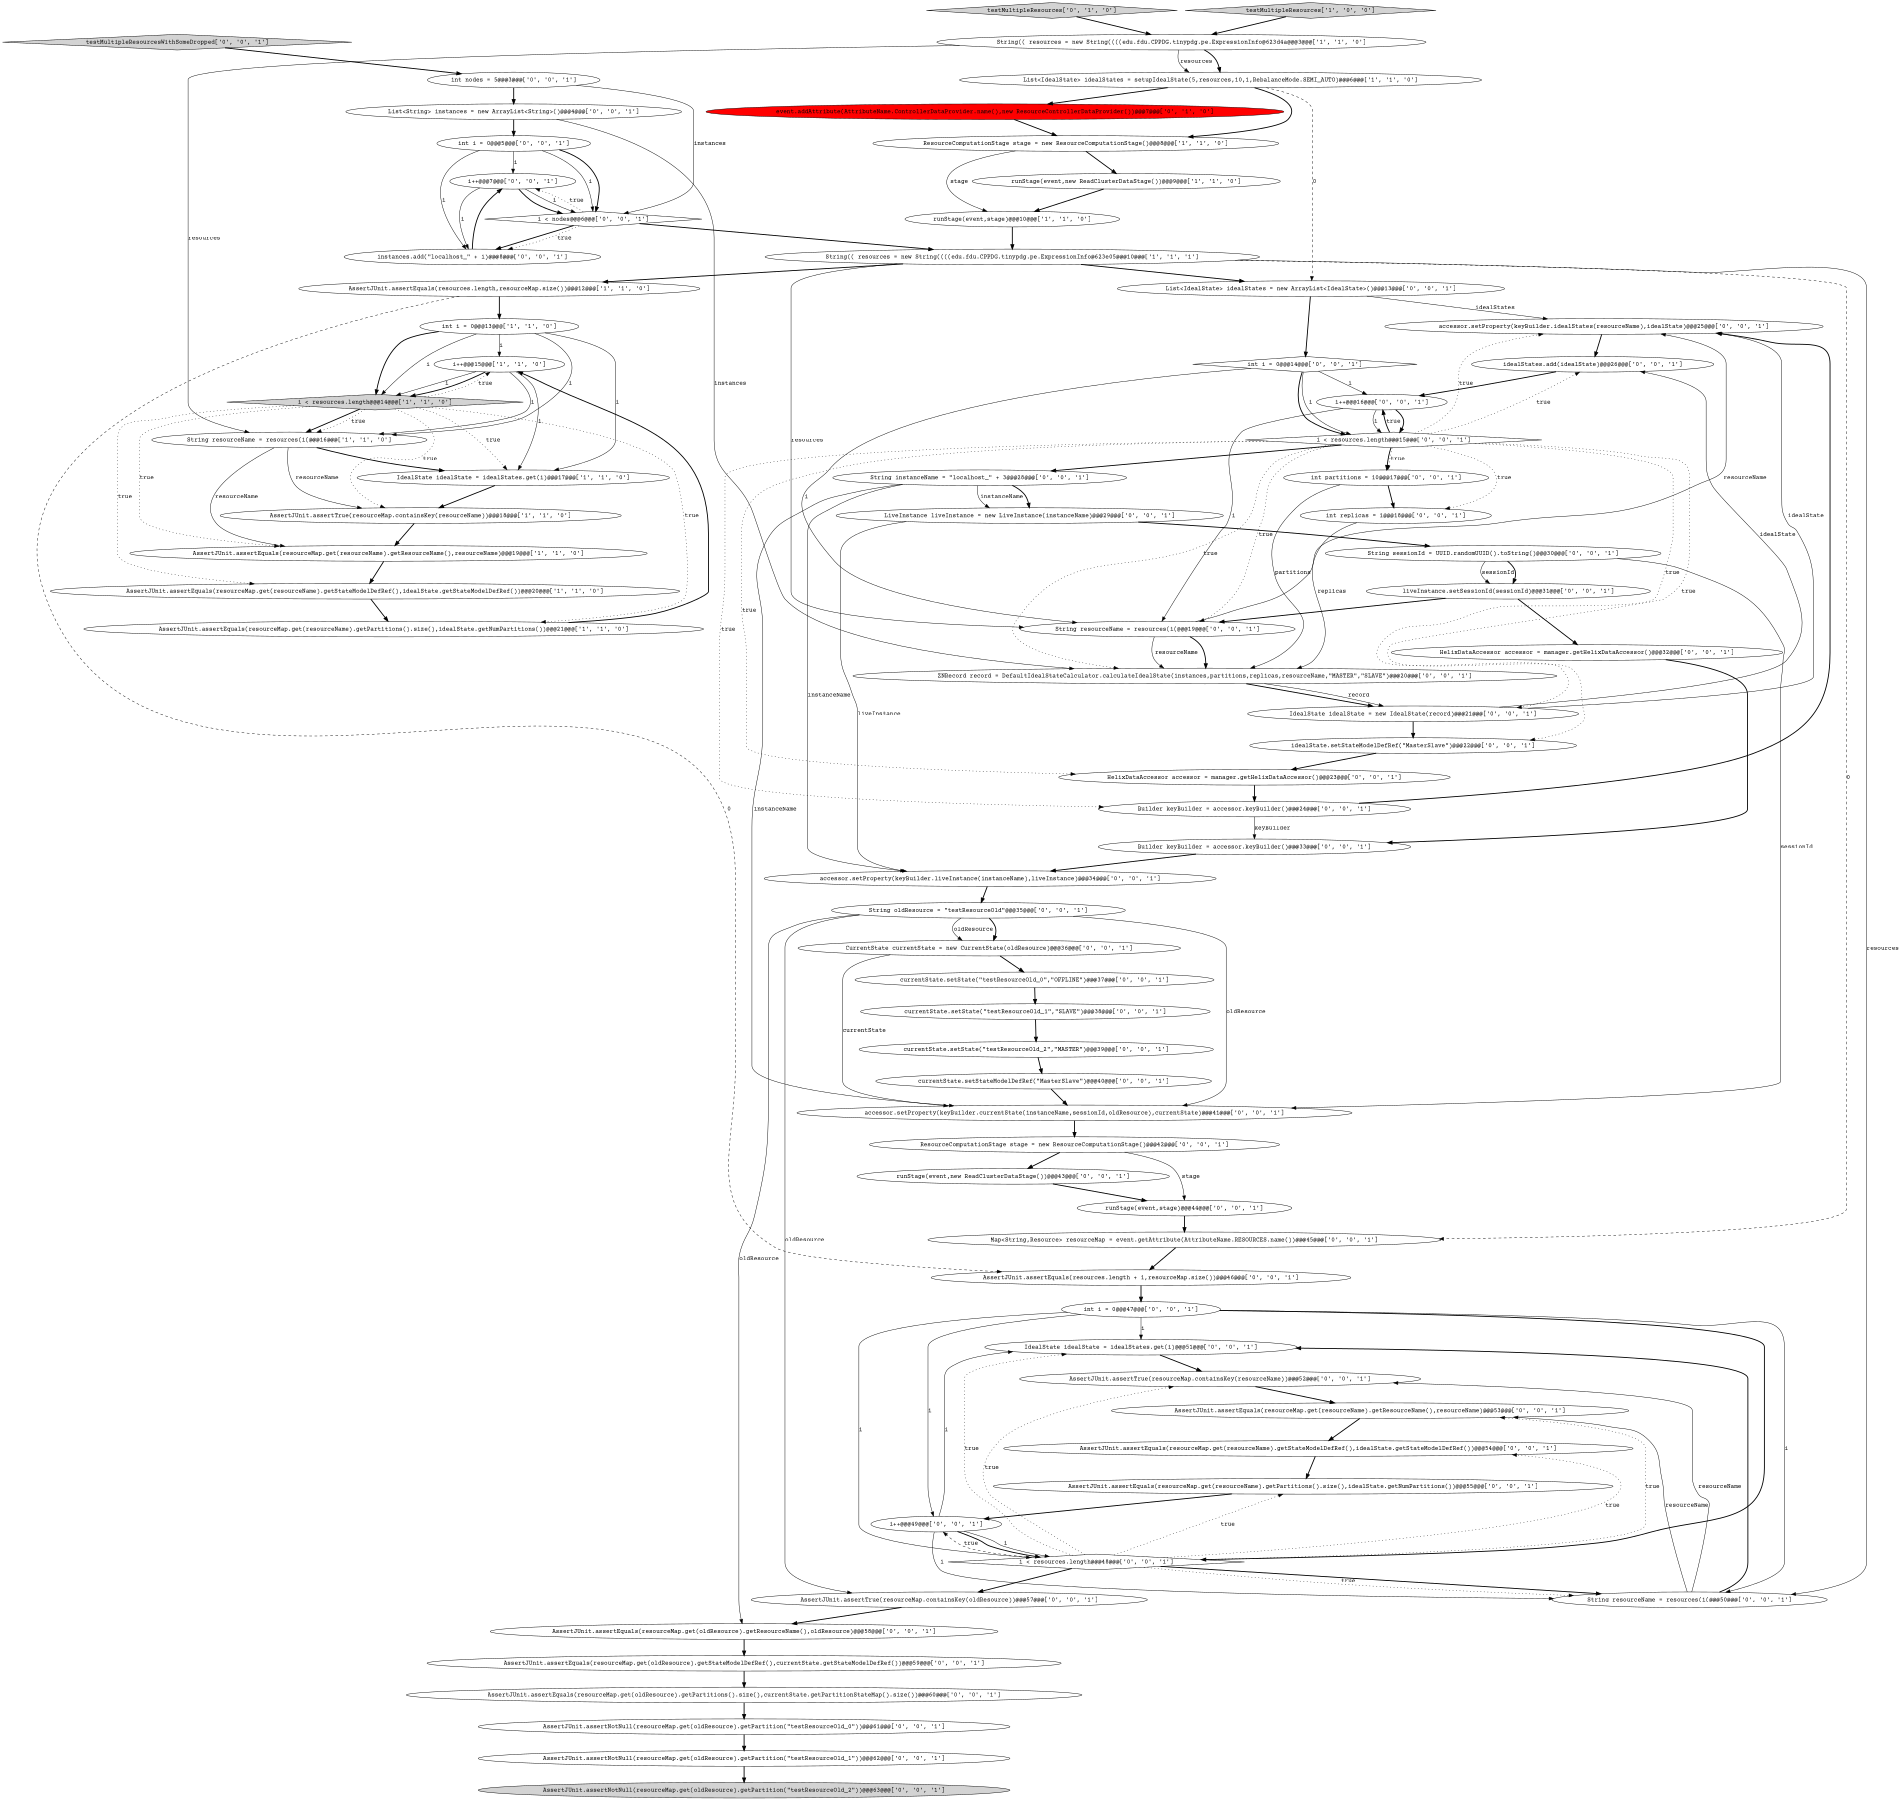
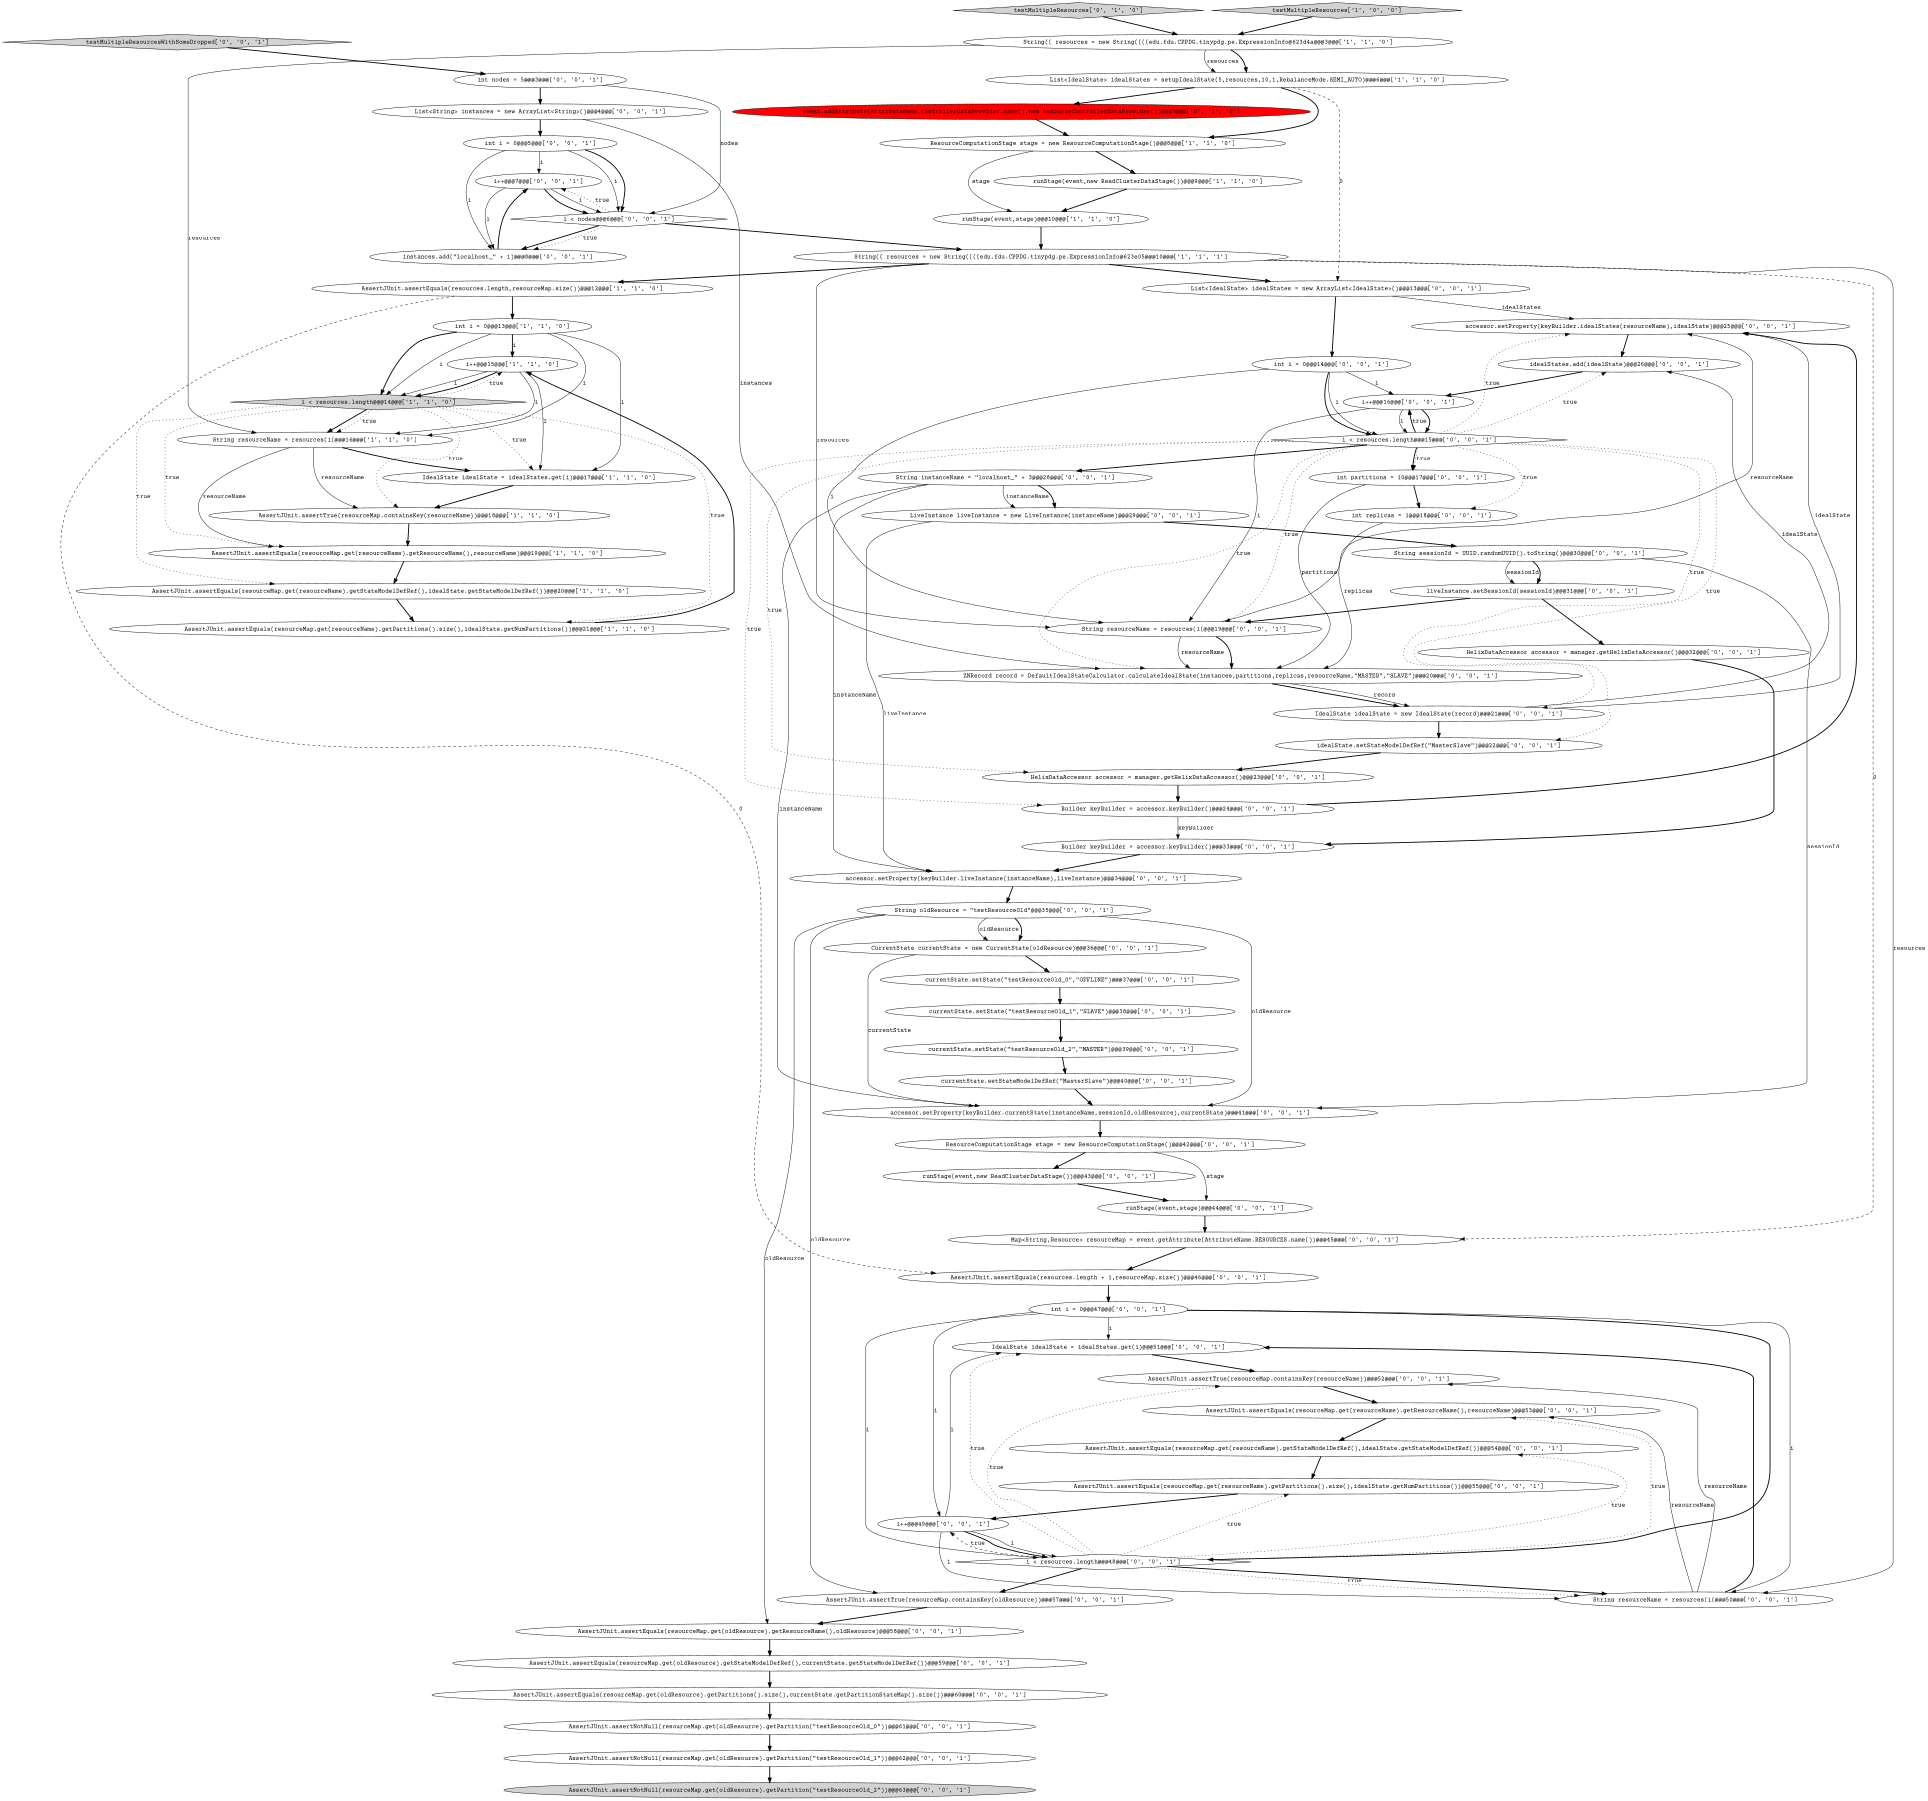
edge "int nodes = 5@@@3@@@['0', '0', '1']" -> "i < nodes@@@6@@@['0', '0', '1']": label "instances" -> "nodes"
edge "int i = 0@@@13@@@['1', '1', '0']" -> "i++@@@15@@@['1', '1', '0']": style solid -> bold
node "int i = 0@@@14@@@['0', '0', '1']": shape diamond -> ellipse
